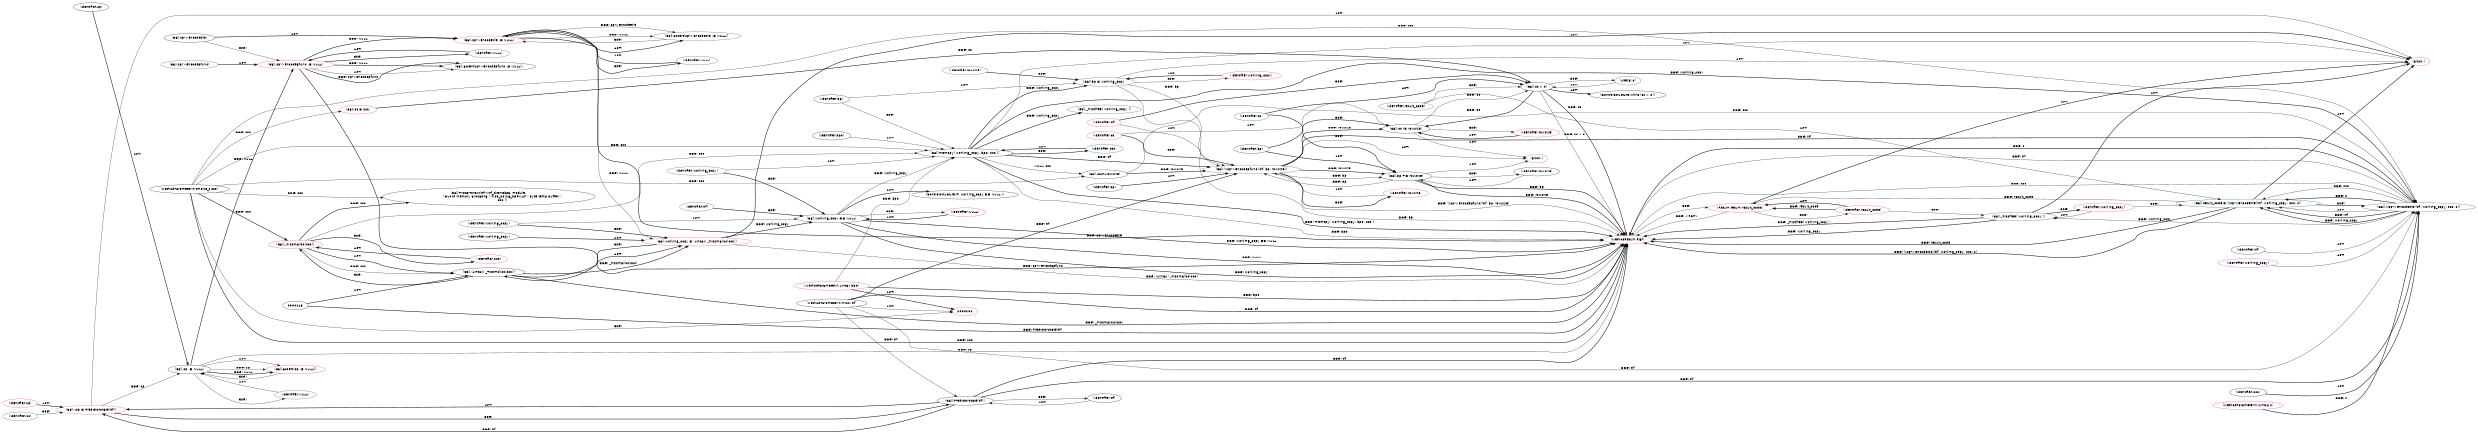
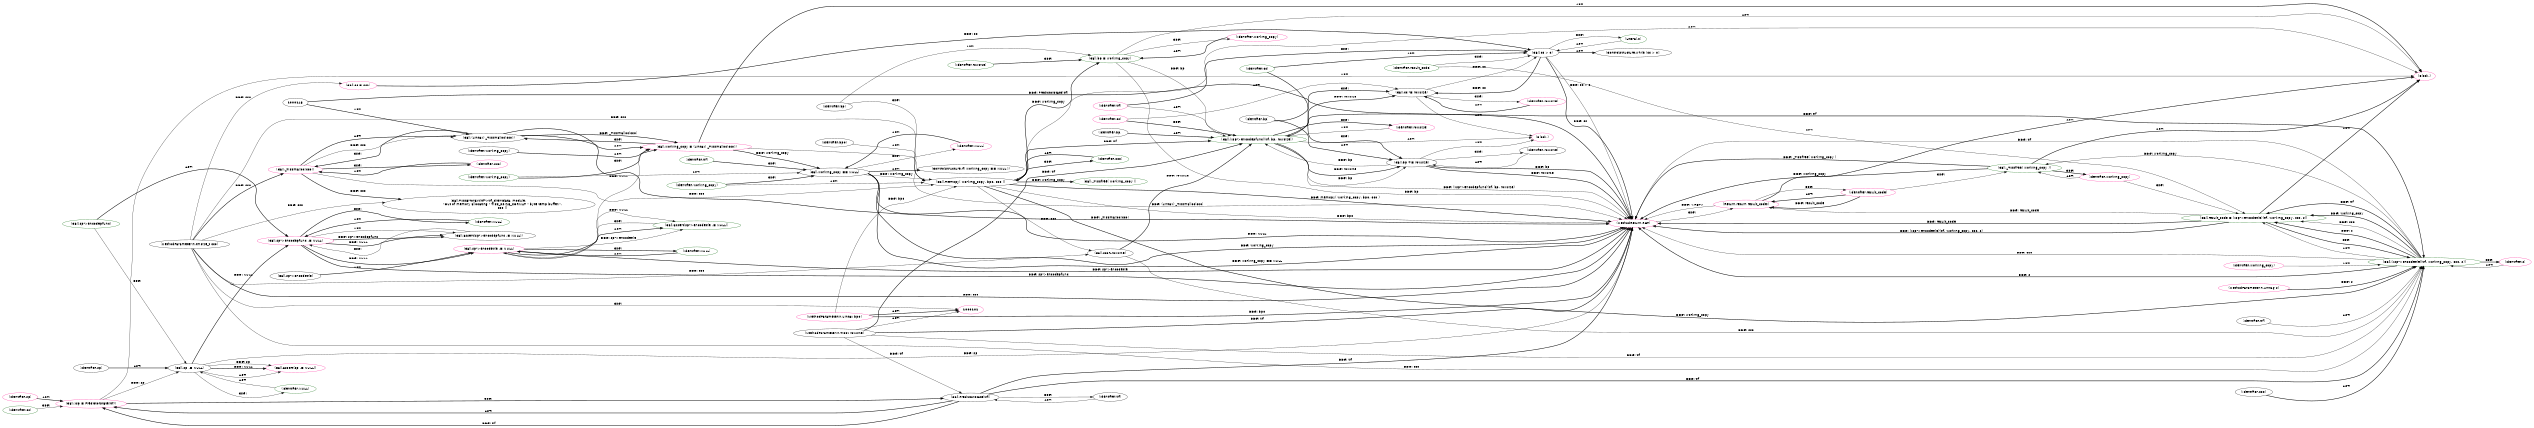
edge "(Call,sp->encodetile)" -> "(Call,sp->encodepfunc != NULL)": now "(Call,assert(sp->encodepfunc != NULL))" -> "(Call,sp->encodepfunc != NULL)"
edge "(Call,memcpy( working_copy, bp0, cc0 ))" -> "(Call,cc0%rowsize)": label "NULL: cc0" -> "DDG: cc0"
node "(Identifier,s)": added
node "(MethodParameterIn,TIFF* tif)": label "(MethodParameterIn,TIFF* tif)" -> "(MethodParameterIn,TIFF* rowsize)"
edge "(Call,assert(sp != NULL))" -> "(Call,sp != NULL)": now "(Call,sp->encodepfunc)" -> "(Call,sp != NULL)"
